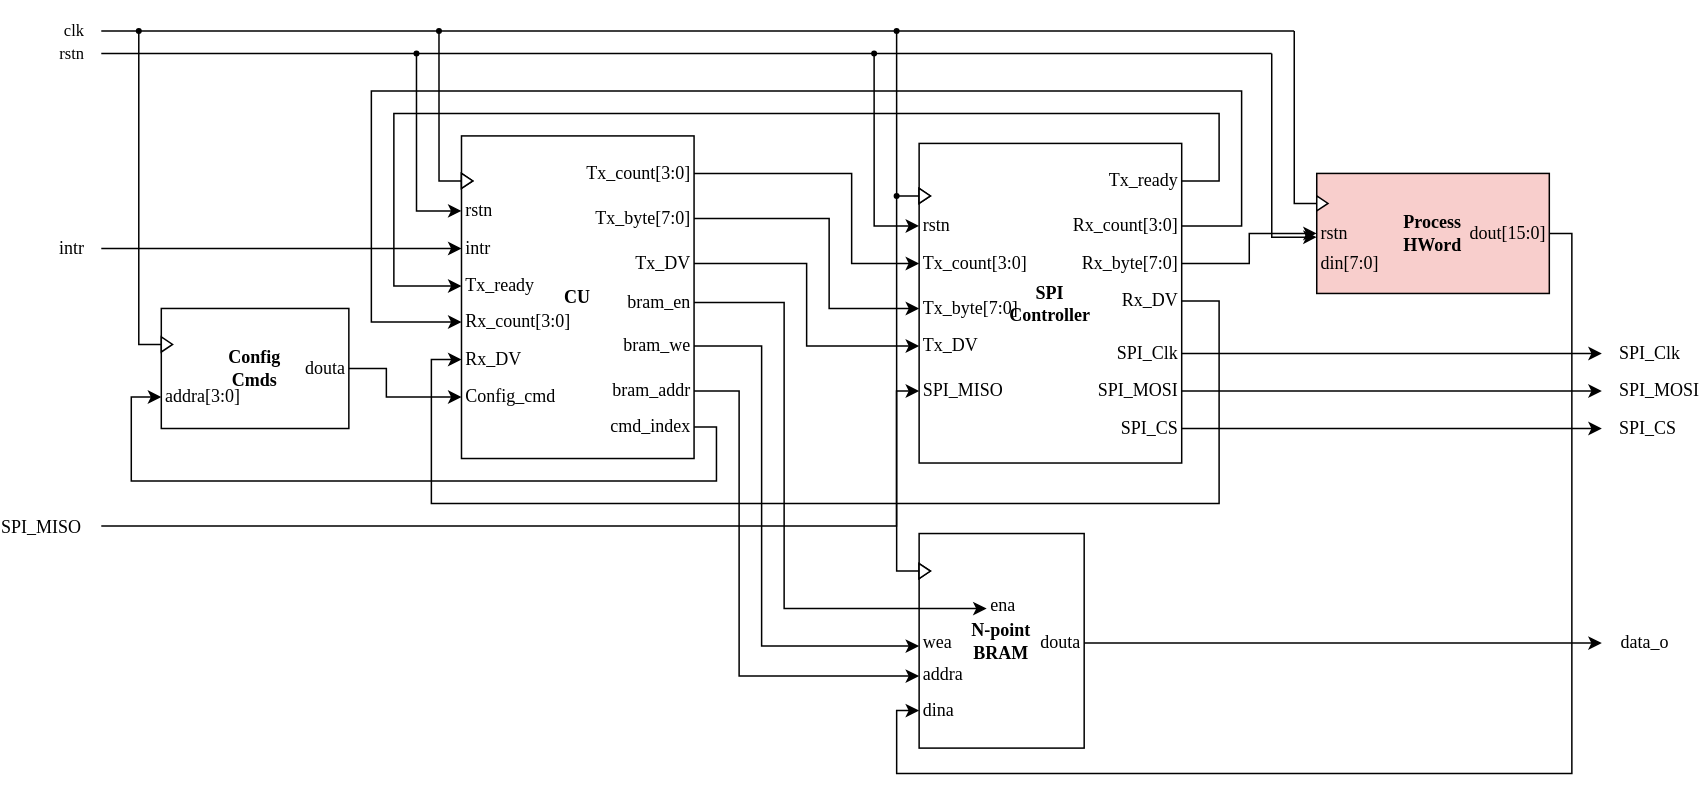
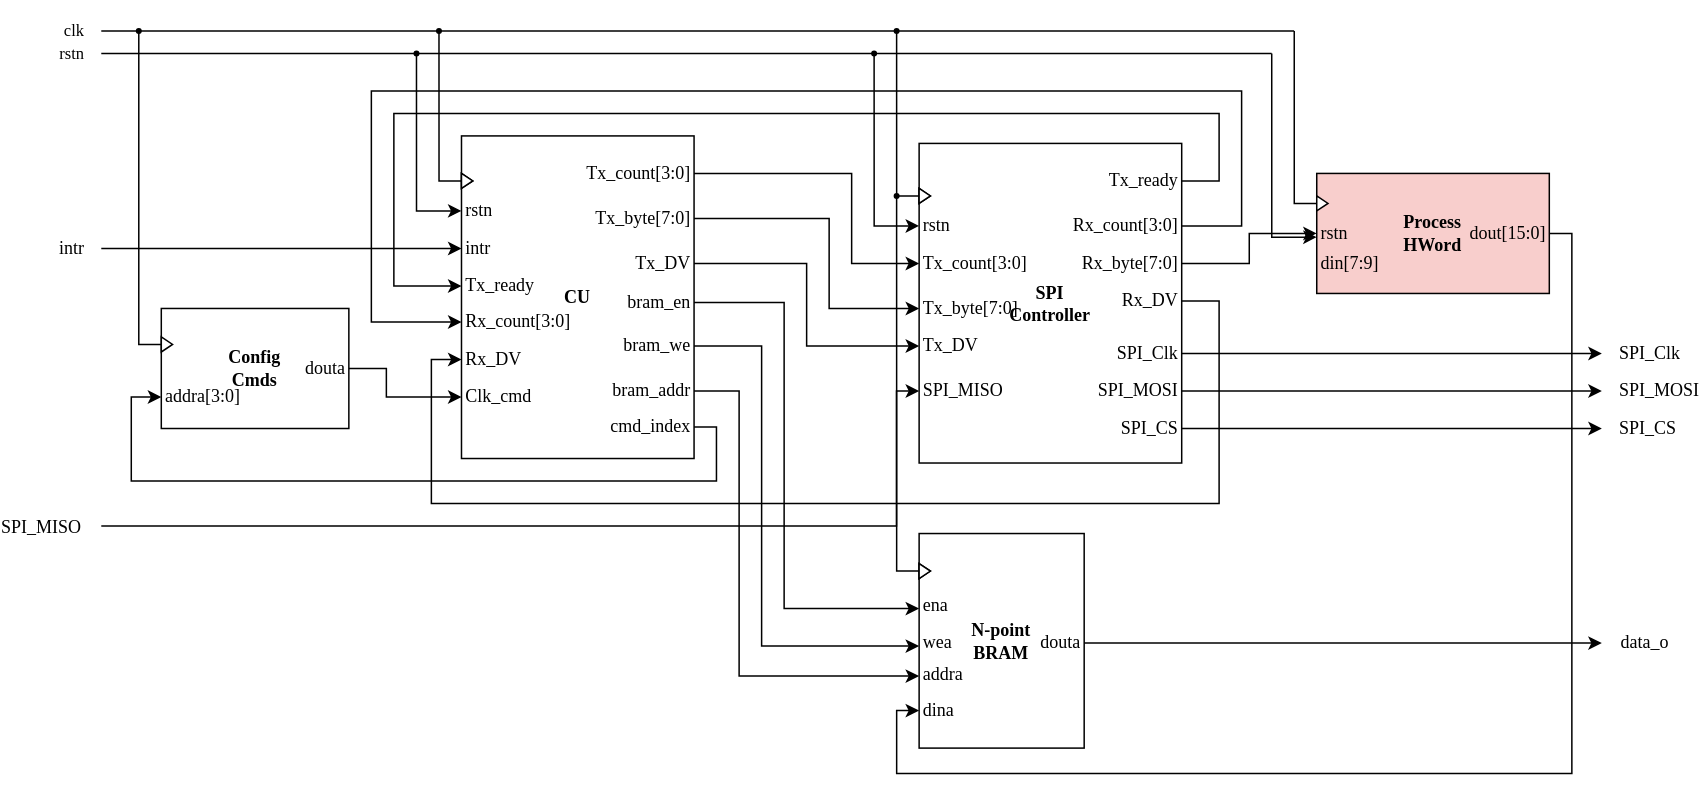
node "din[7:0]": label "din[7:0]" -> "din[7:9]"
node "Config_cmd": label "Config_cmd" -> "Clk_cmd"
node "ena": moved (1001, 605) -> (934, 605)
